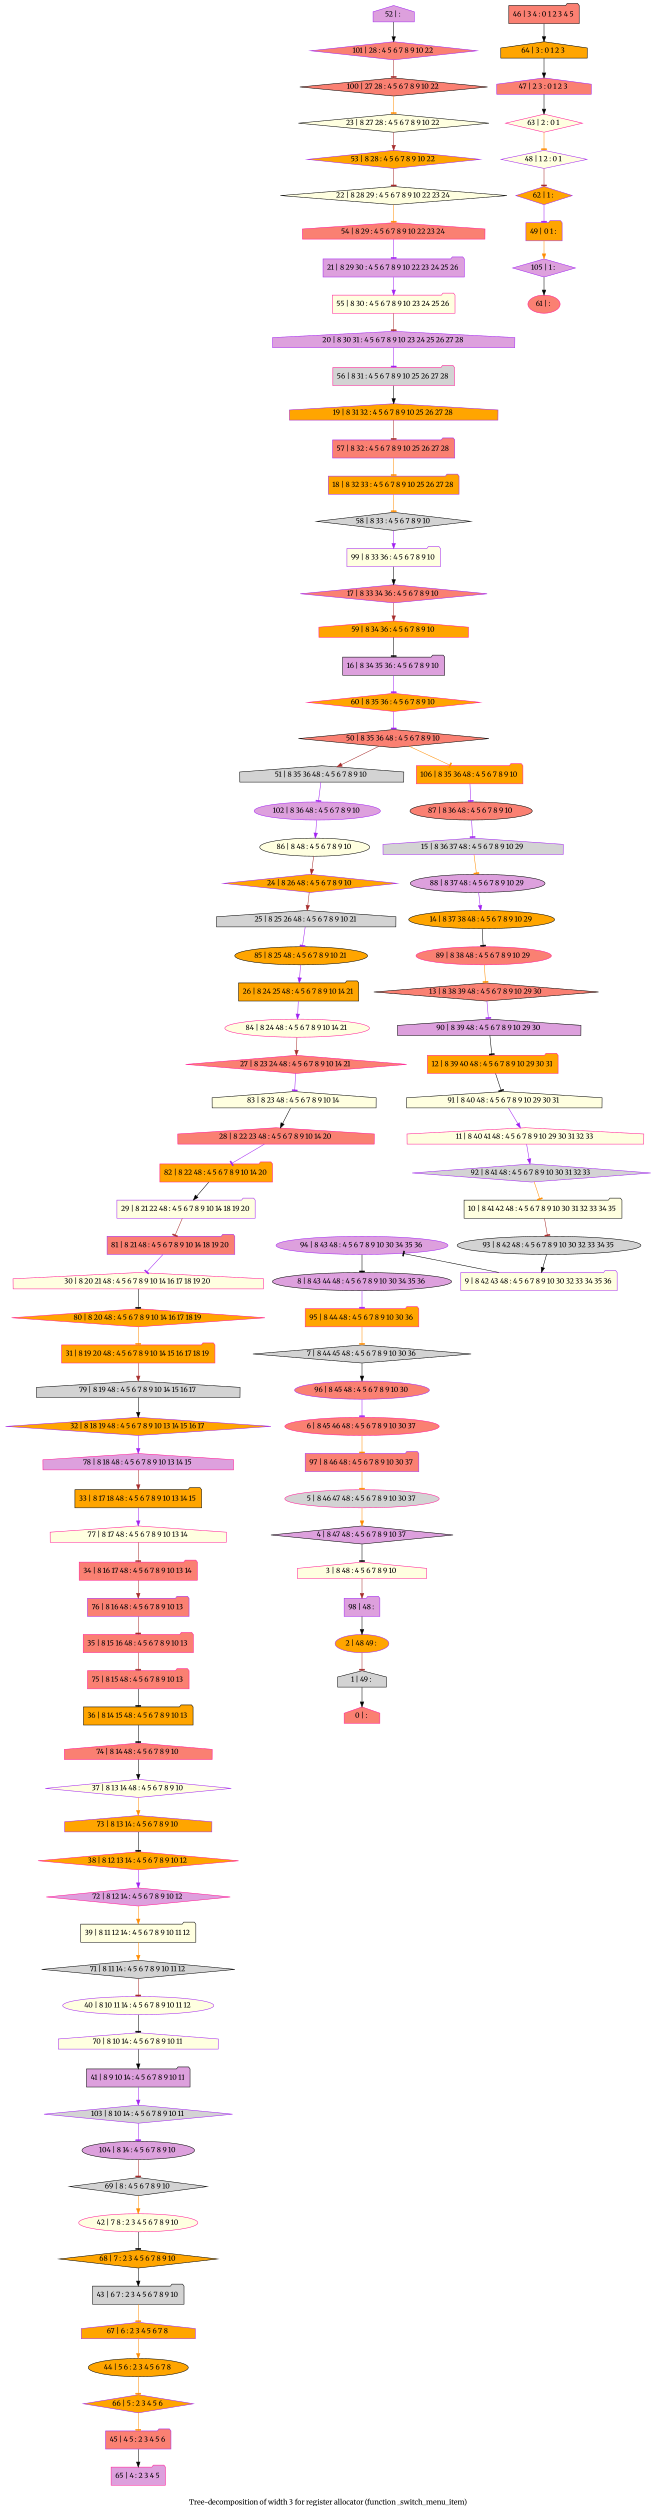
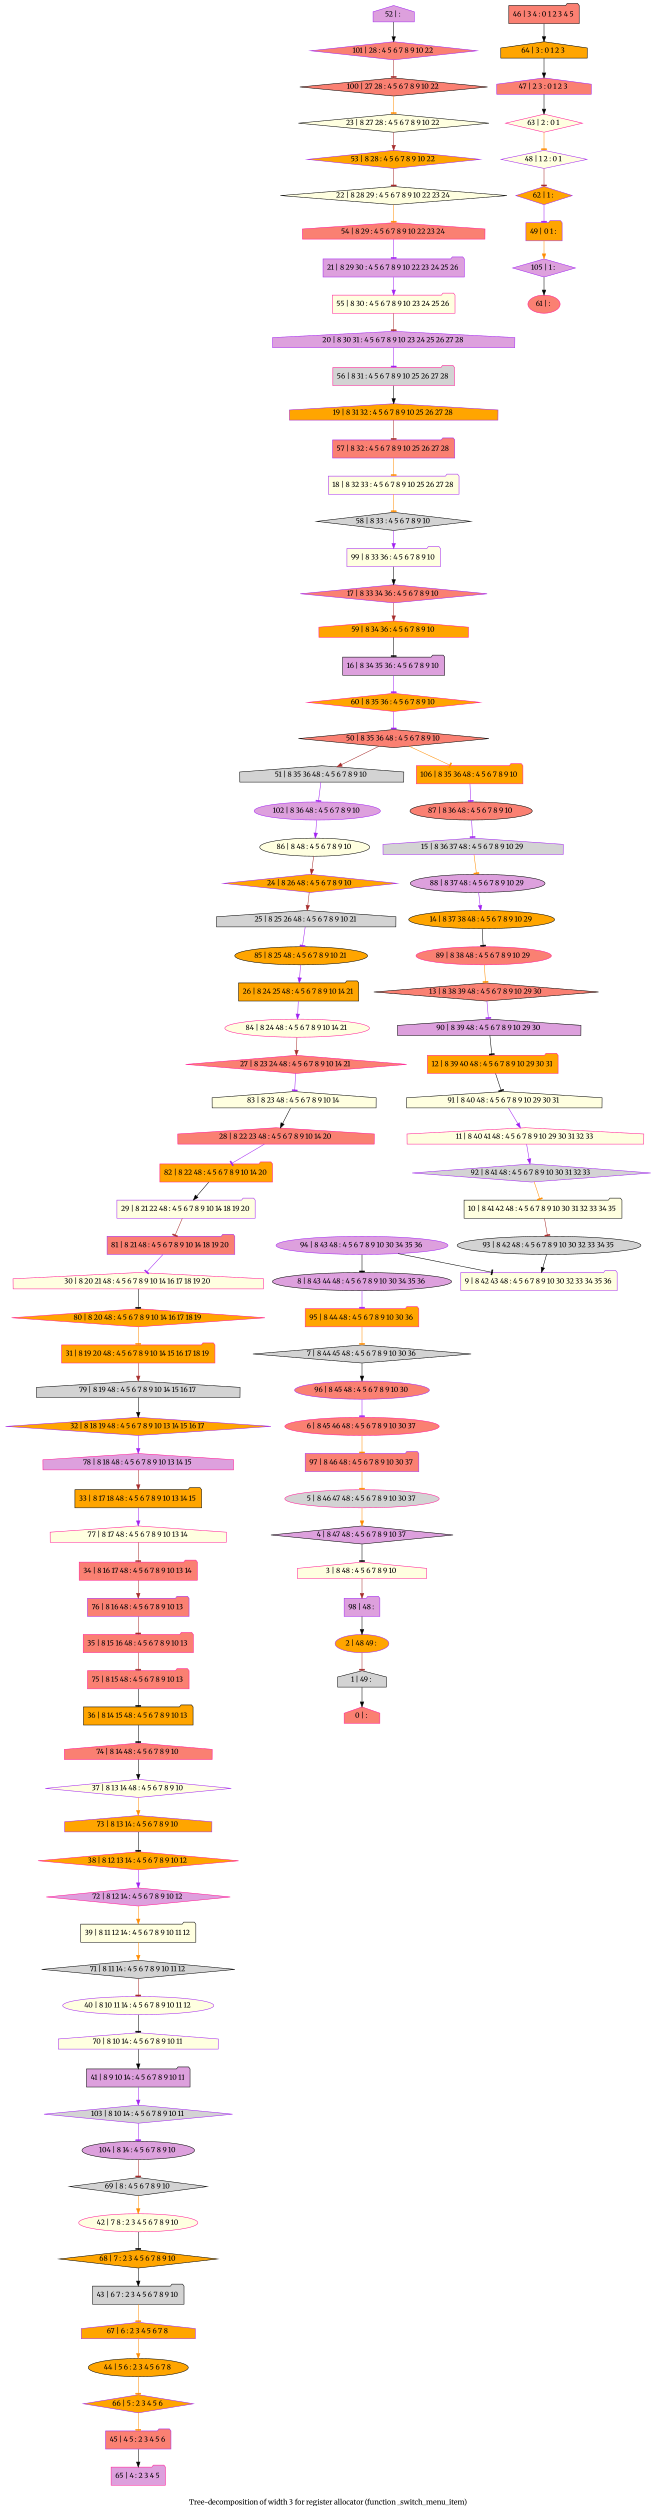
node "18 | 8 32 33 : 4 5 6 7 8 9 10 25 26 27 28": fillcolor orange -> lightyellow
edge "9 | 8 42 43 48 : 4 5 6 7 8 9 10 30 32 33 34 35 36" -> "94 | 8 43 48 : 4 5 6 7 8 9 10 30 34 35 36": reversed
